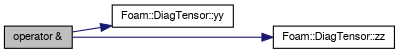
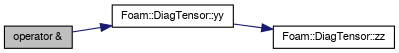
edge "operator &" -> "Foam::DiagTensor::zz": now "Foam::DiagTensor::yy" -> "Foam::DiagTensor::zz"
